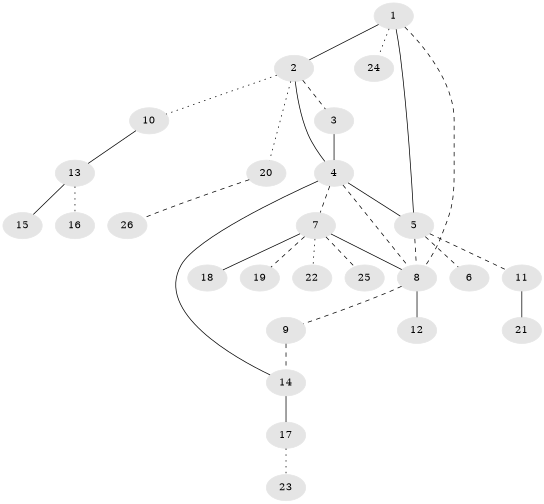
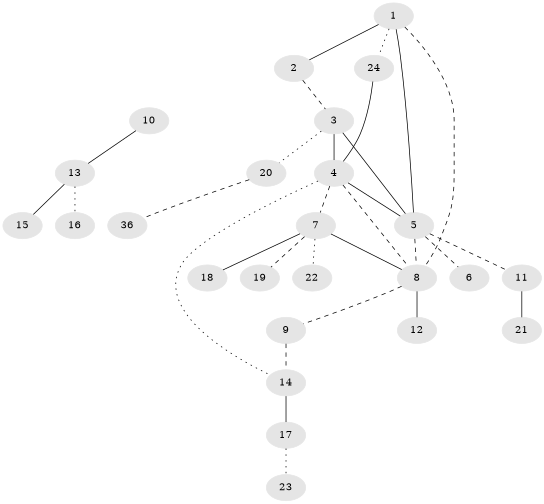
edge "2" -- "10": removed
edge "2" -- "20": now "3" -- "20"
edge "2" -- "4": now "24" -- "4"
edge "3" -- "5": added
node "26": label "26" -> "36"
edge "4" -- "14": style solid -> dotted
node "25": removed
